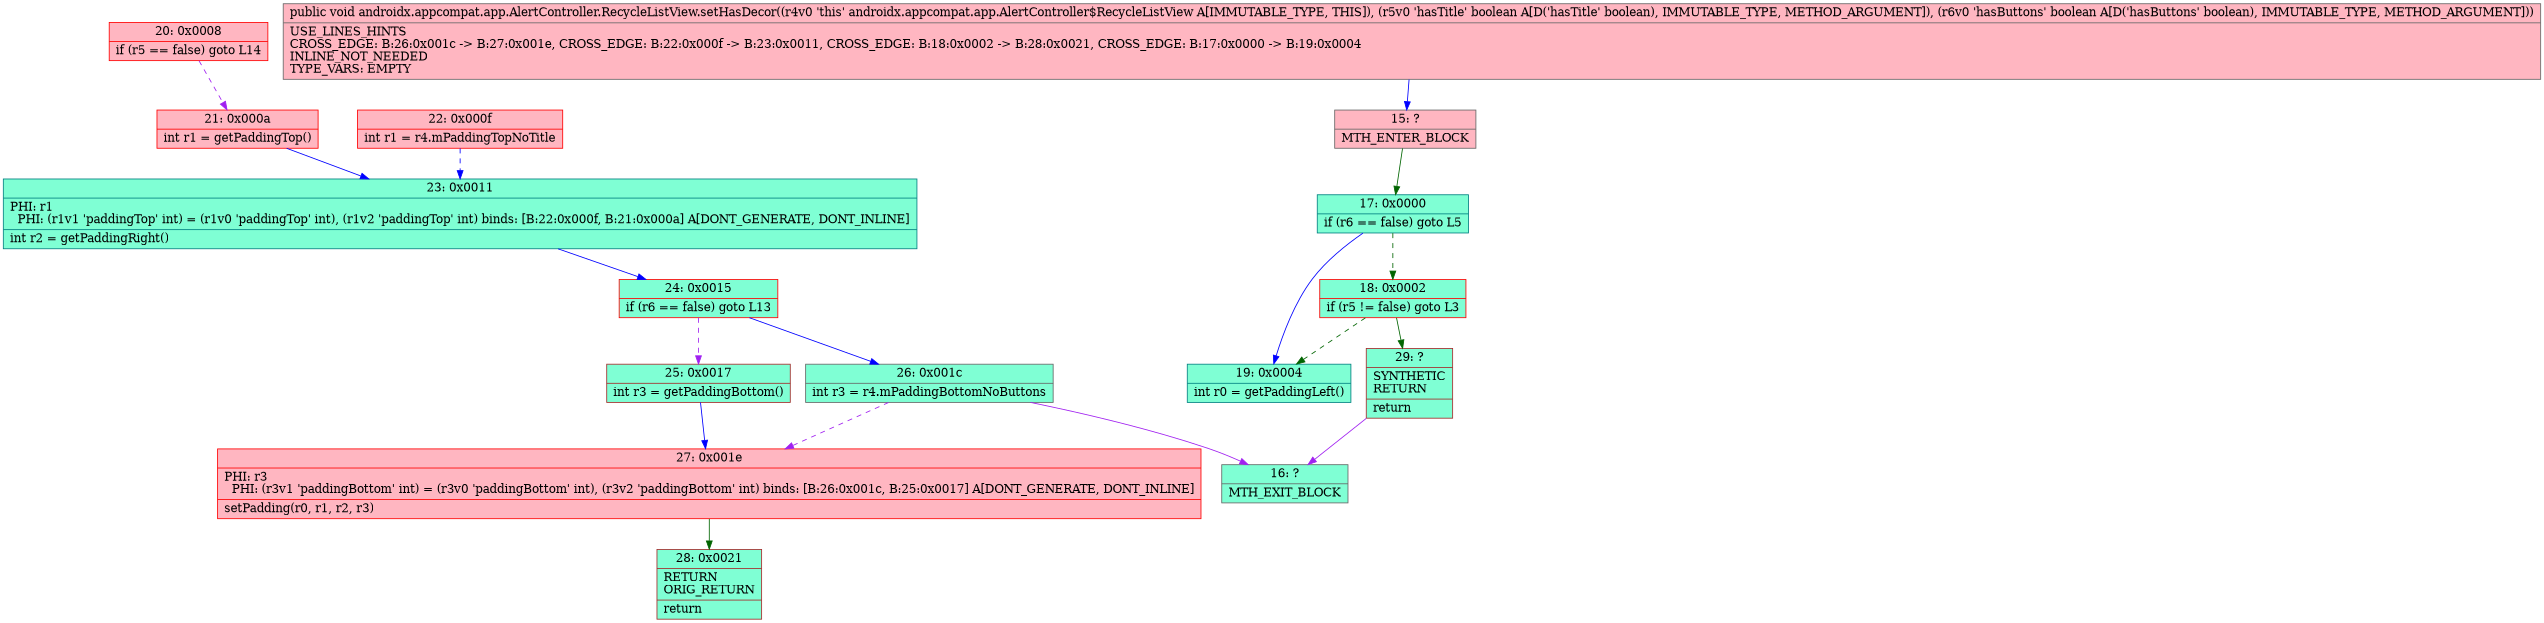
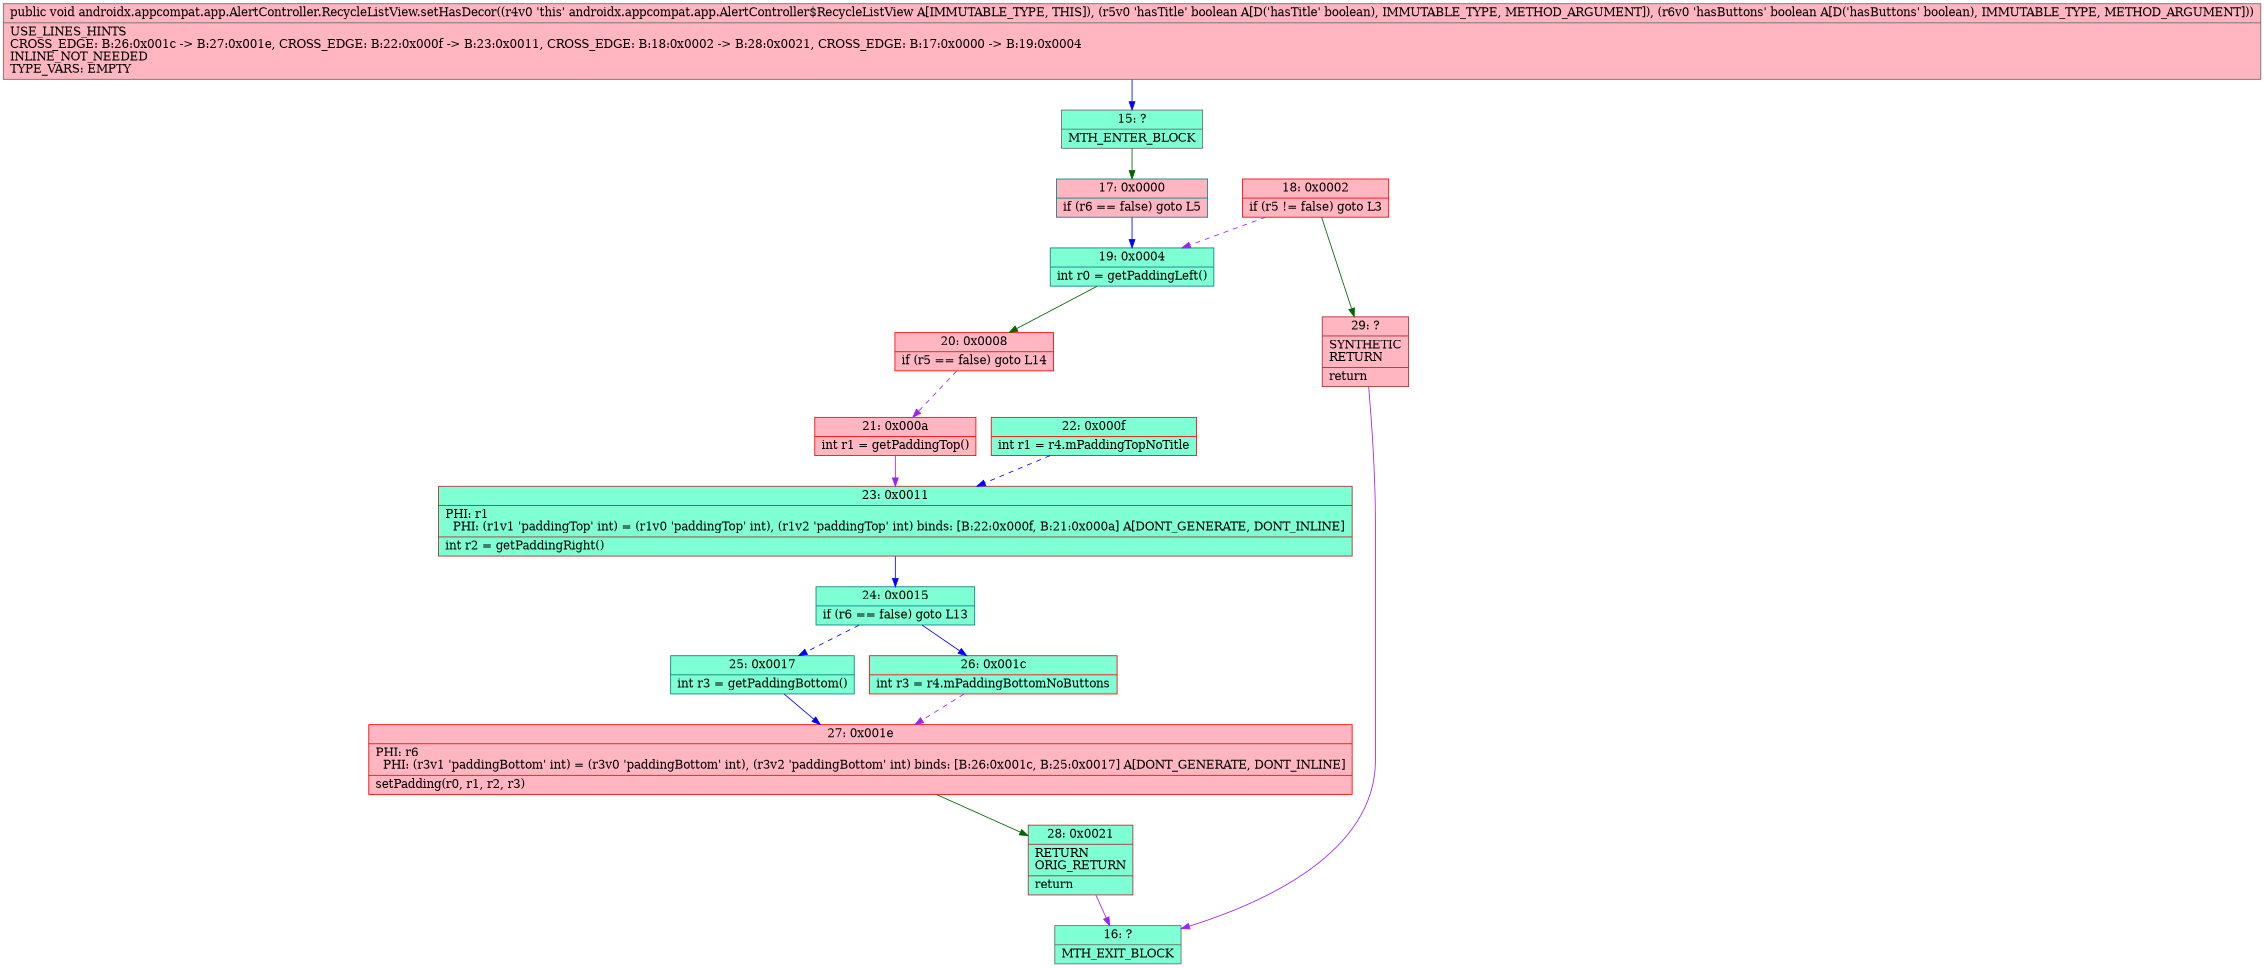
node "22: 0x000f": fillcolor lightpink -> aquamarine
node "15: ?": fillcolor lightpink -> aquamarine
edge "21: 0x000a" -> "23: 0x0011": color blue -> purple
node "23: 0x0011": color teal -> brown
node "17: 0x0000": fillcolor aquamarine -> lightpink
edge "17: 0x0000" -> "18: 0x0002": removed
node "24: 0x0015": color red -> teal
node "18: 0x0002": fillcolor aquamarine -> lightpink
edge "19: 0x0004" -> "20: 0x0008": added
edge "24: 0x0015" -> "25: 0x0017": color purple -> blue
edge "18: 0x0002" -> "19: 0x0004": color darkgreen -> purple
node "25: 0x0017": color brown -> teal
node "26: 0x001c": color gray40 -> red
node "29: ?": fillcolor aquamarine -> lightpink
edge "26: 0x001c" -> "16: ?": now "28: 0x0021" -> "16: ?"
node "27: 0x001e": text "PHI: r3" -> "PHI: r6"
